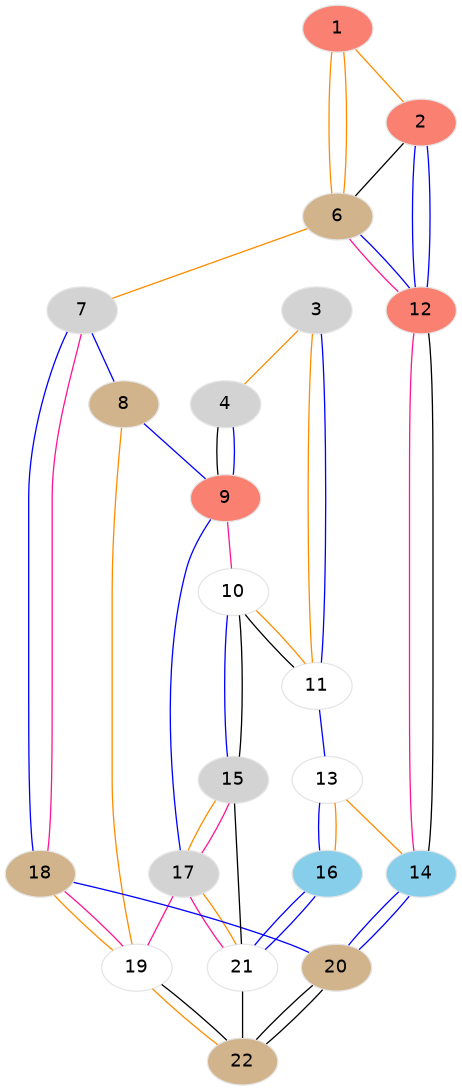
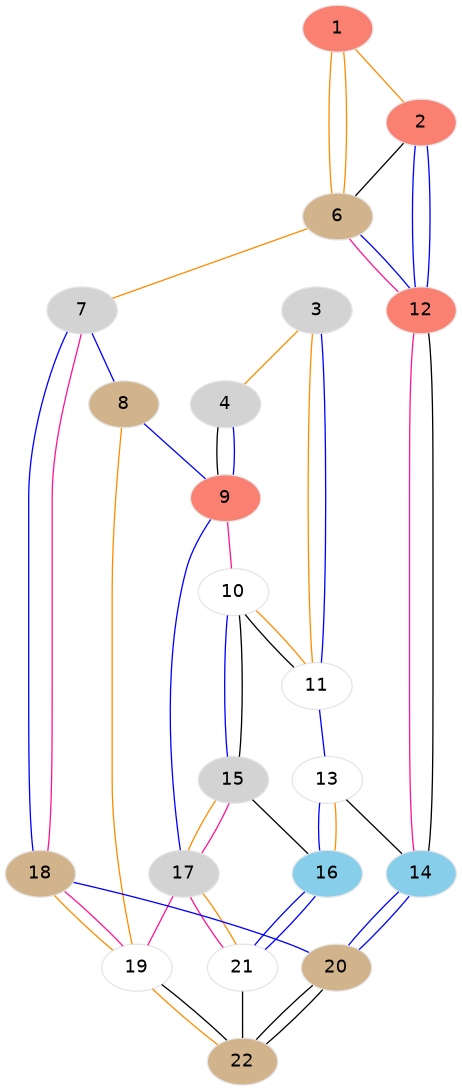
edge "13" -- "14": color darkorange -> black
edge "15" -- "21": now "15" -- "16"
